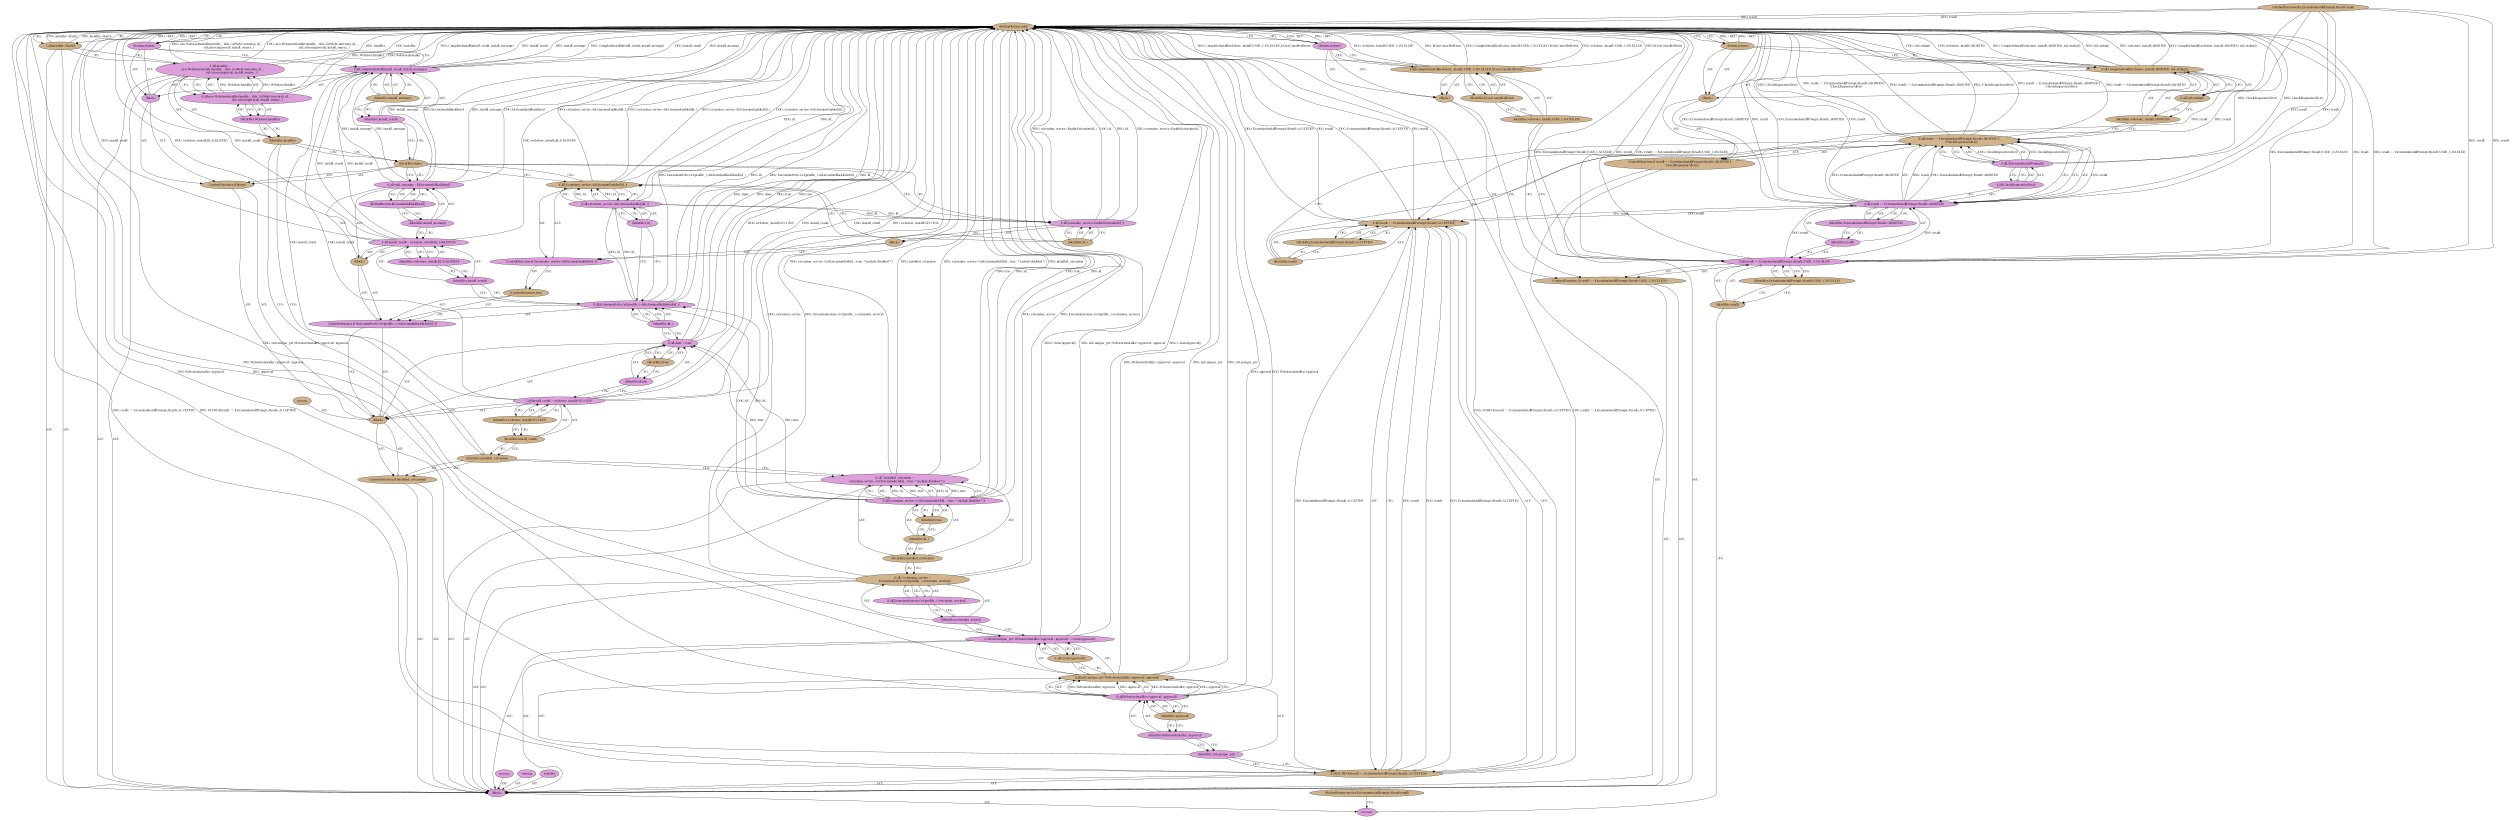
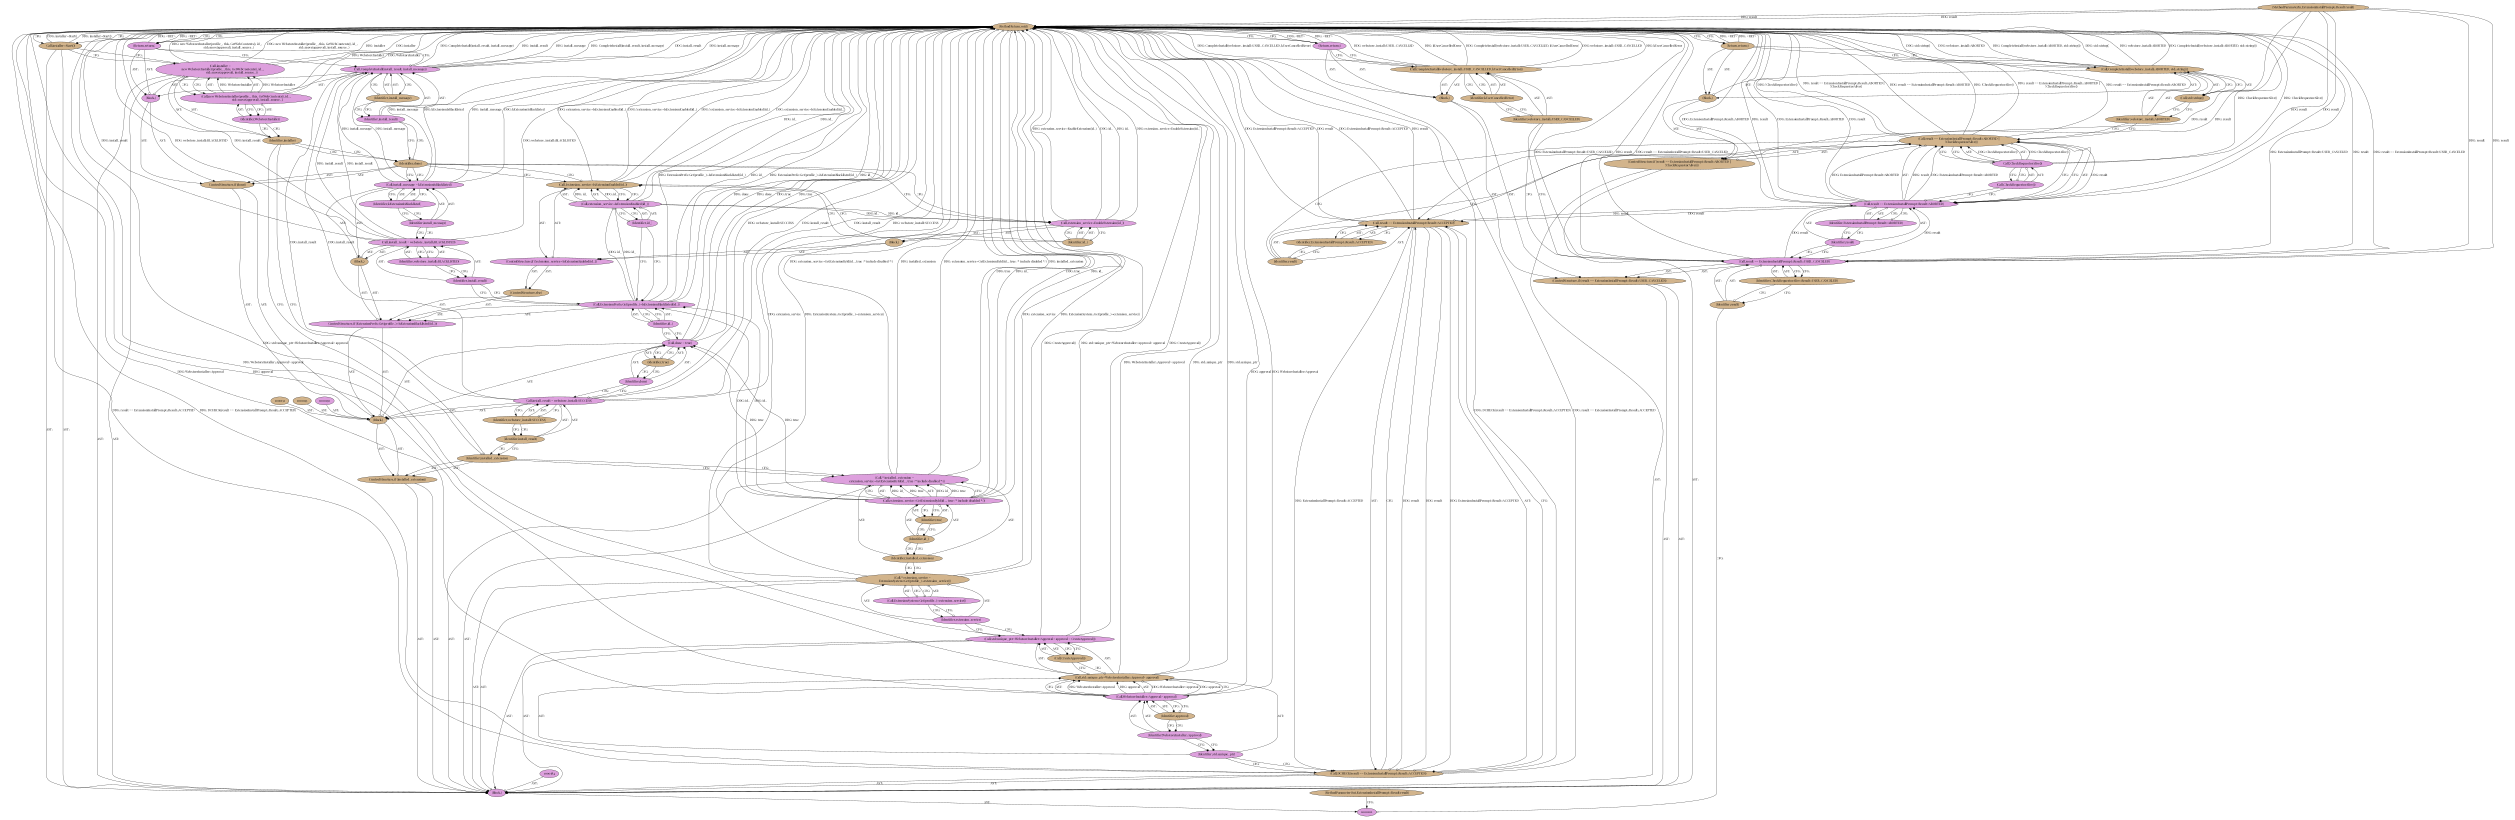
node "(Call,!ExtensionInstallPrompt())": label "(Call,!ExtensionInstallPrompt())" -> "(Call,!CheckRequestorAlive())"
node "(Call,void_message = kExtensionIsBlacklisted)": label "(Call,void_message = kExtensionIsBlacklisted)" -> "(Call,install_message = kExtensionIsBlacklisted)"
node "(MethodReturn,kExtensionIsBlacklisted)": label "(MethodReturn,kExtensionIsBlacklisted)" -> "(Identifier,kExtensionIsBlacklisted)"
node "(Identifier,ExtensionInstallPrompt::Result::USER_CANCELED)": label "(Identifier,ExtensionInstallPrompt::Result::USER_CANCELED)" -> "(Identifier,CheckRequestorAlive::Result::USER_CANCELED)"
node "1000151": added
node "1000150": added
node "1000137": removed
node "1000141": removed
